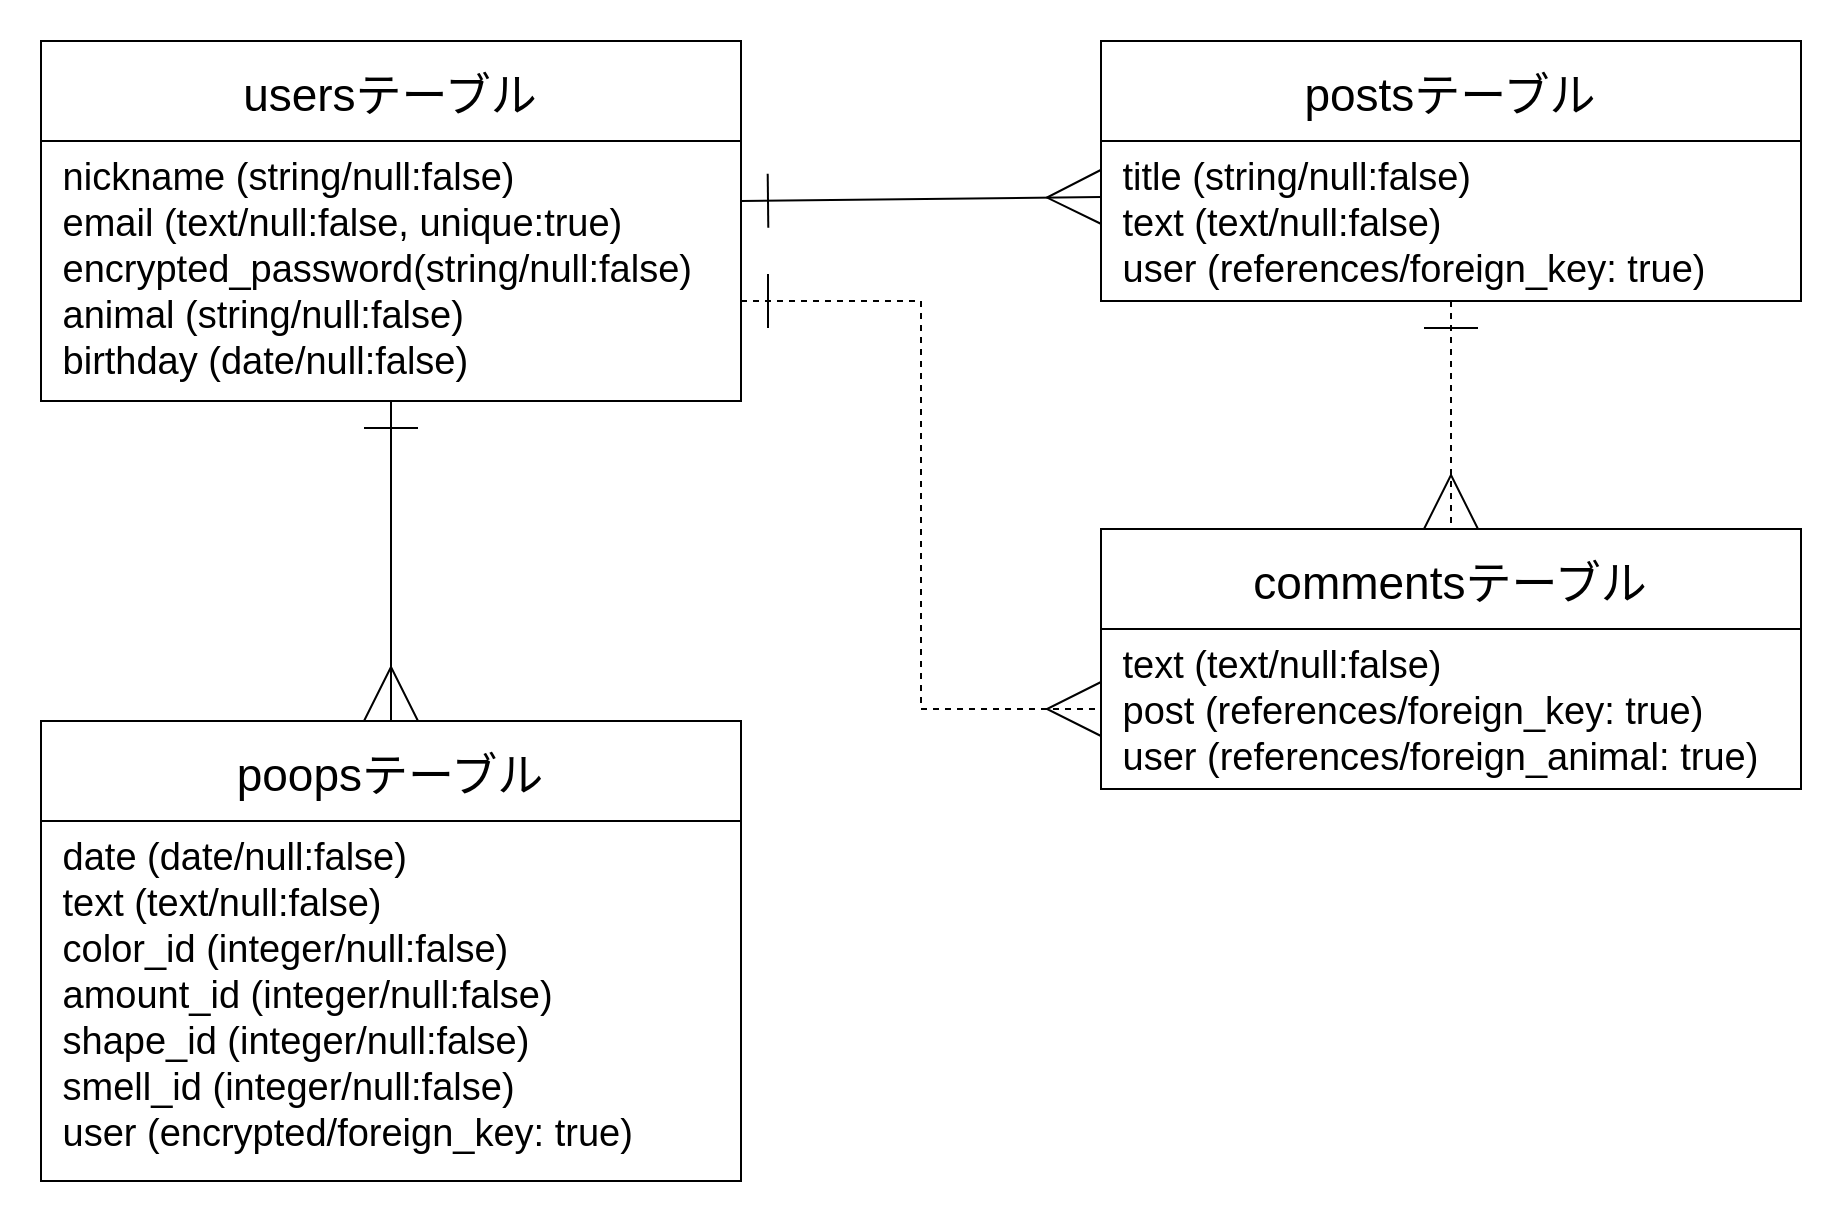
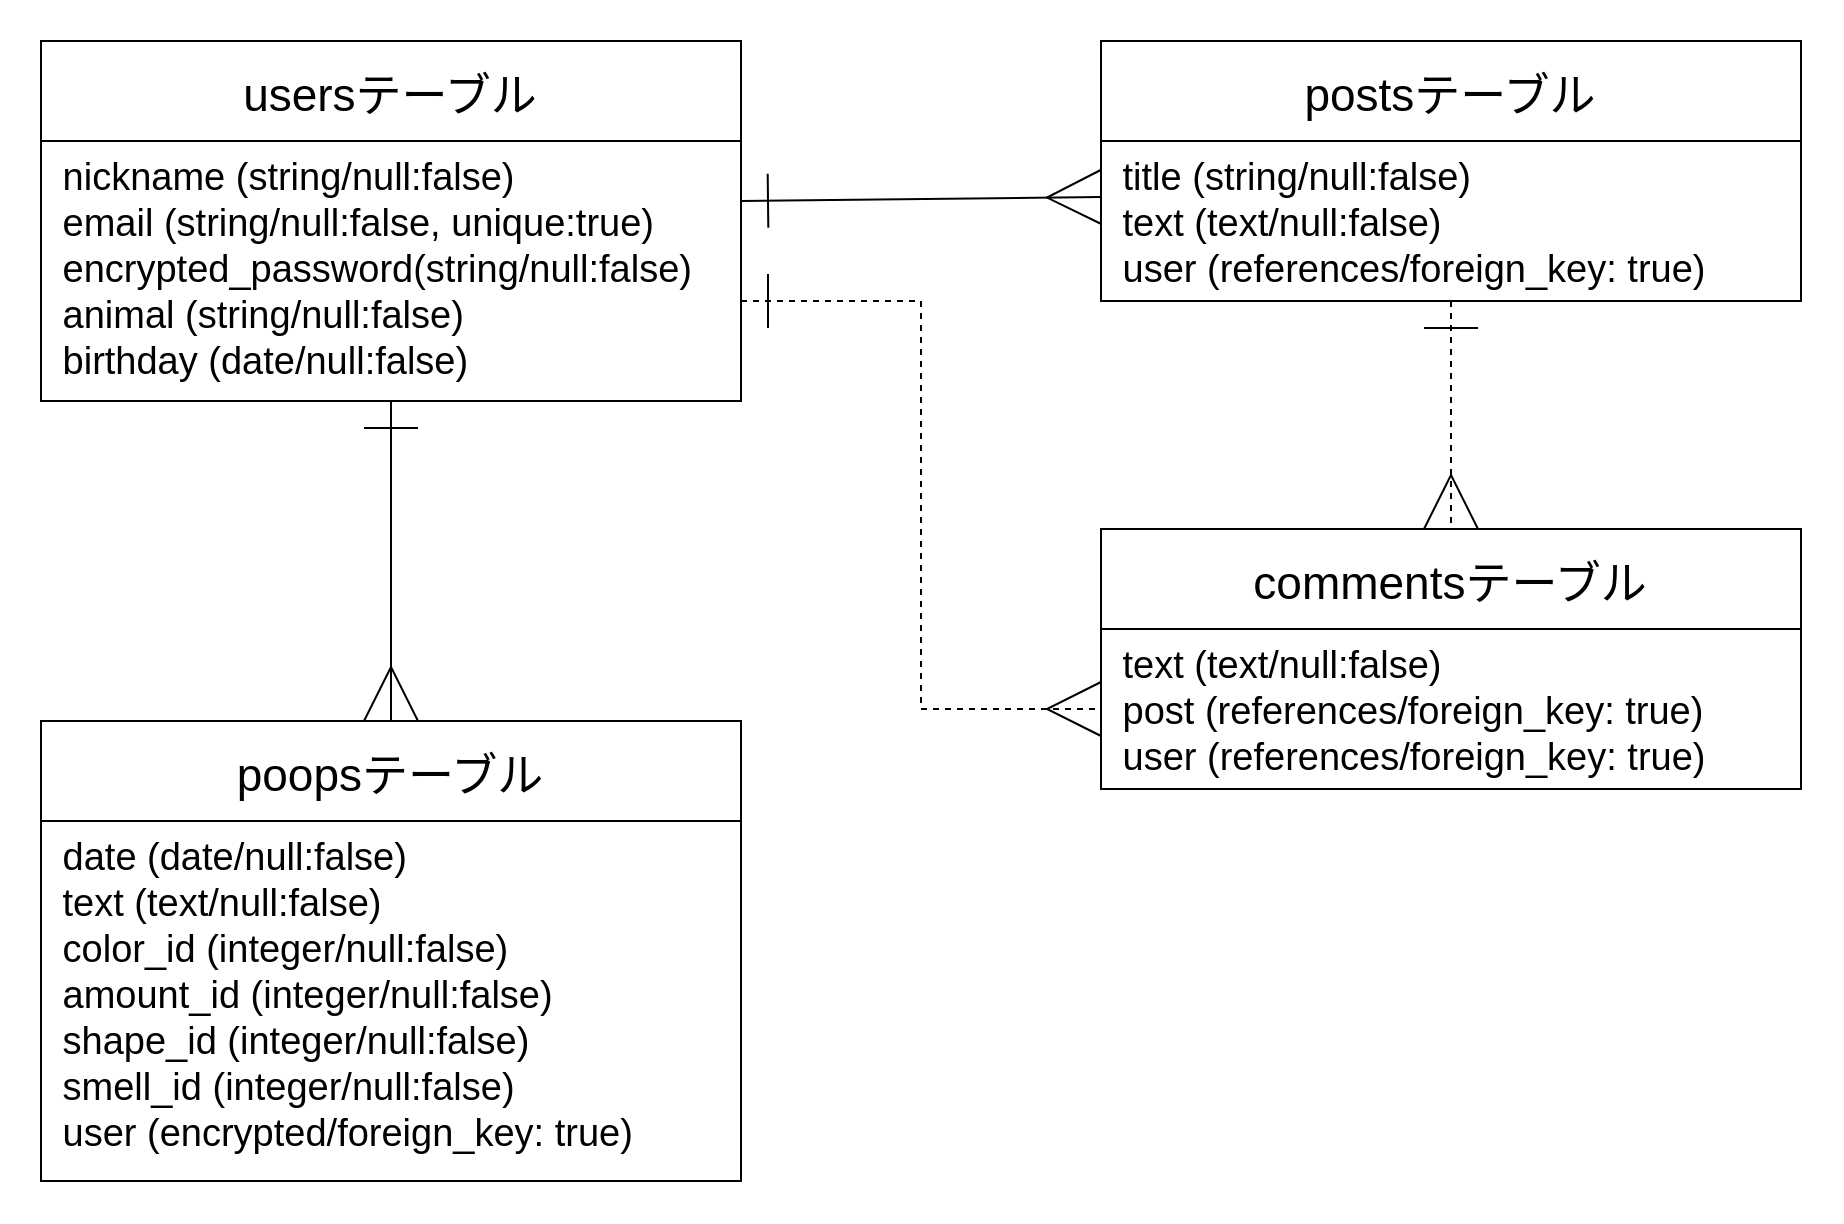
node "nickname (string/null:false) email (text/null:false, unique:true) encrypted_password(string/null:false) animal (string/null:false) birthday (date/null:false)": label "nickname (string/null:false) email (text/null:false, unique:true) encrypted_password(string/null:false) animal (string/null:false) birthday (date/null:false)" -> "nickname (string/null:false) email (string/null:false, unique:true) encrypted_password(string/null:false) animal (string/null:false) birthday (date/null:false)"
node "text (text/null:false) post (references/foreign_key: true) user (references/foreign_animal: true)": label "text (text/null:false) post (references/foreign_key: true) user (references/foreign_animal: true)" -> "text (text/null:false) post (references/foreign_key: true) user (references/foreign_key: true)"
